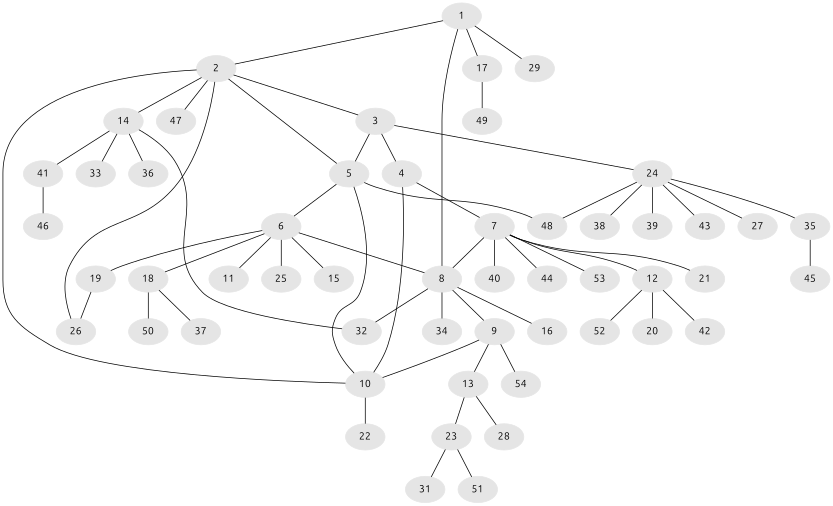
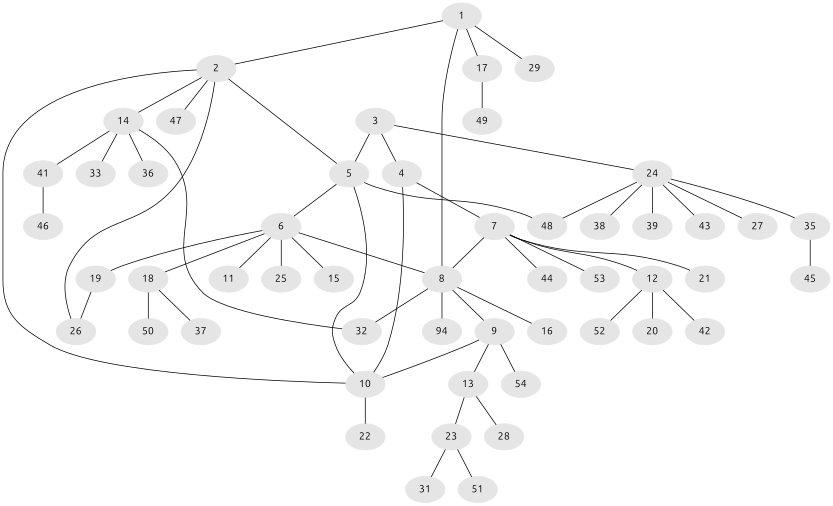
edge "2" -- "3": removed
node "40": removed
node "34": label "34" -> "94"
